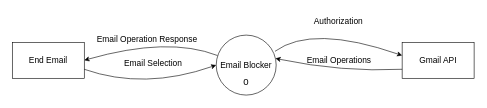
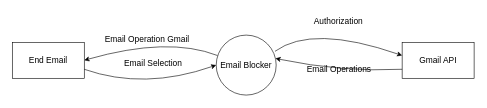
node "Email Operation Response": label "Email Operation Response" -> "Email Operation Gmail"
node "Email Operations": moved (339, 60) -> (339, 69)
node "0": removed
